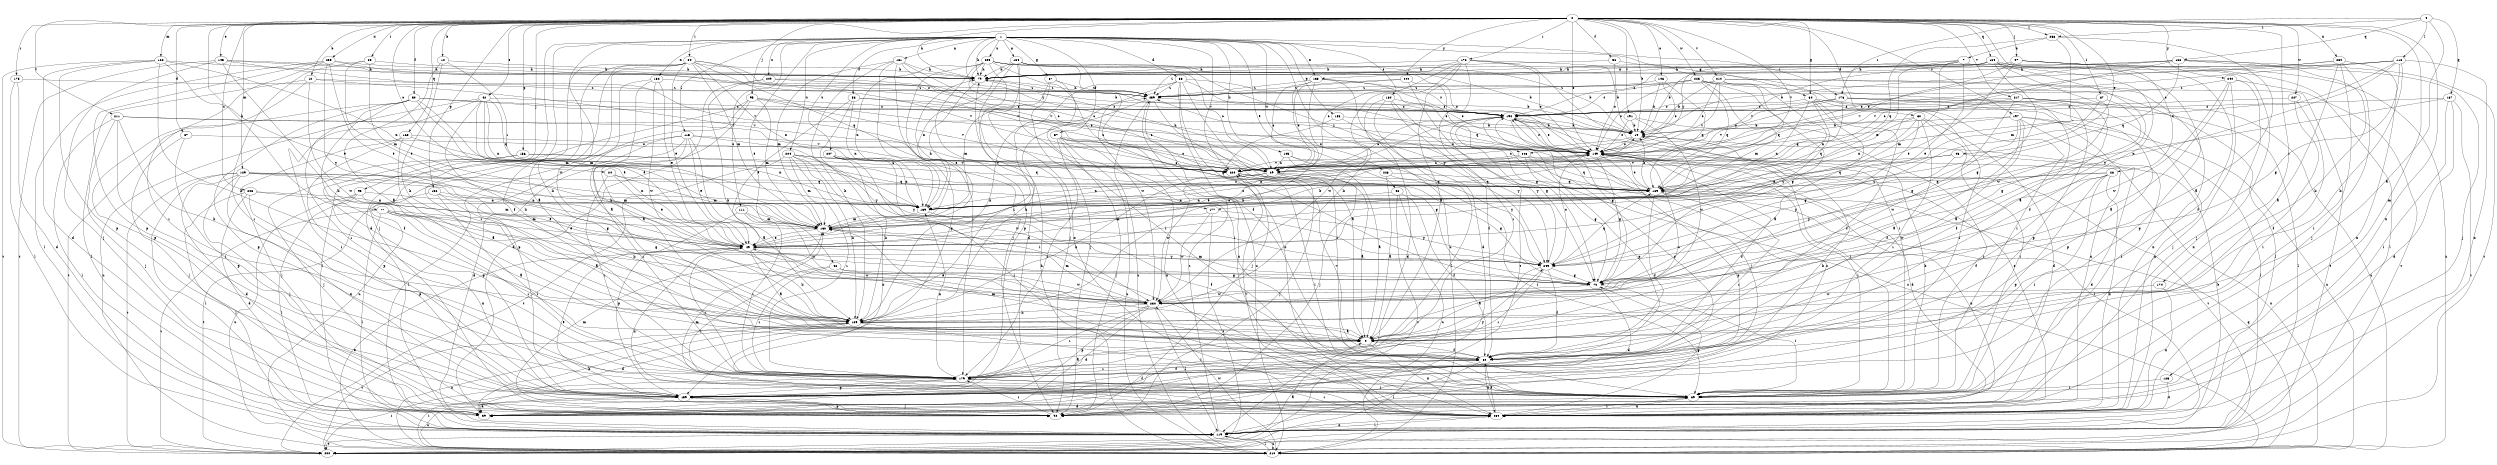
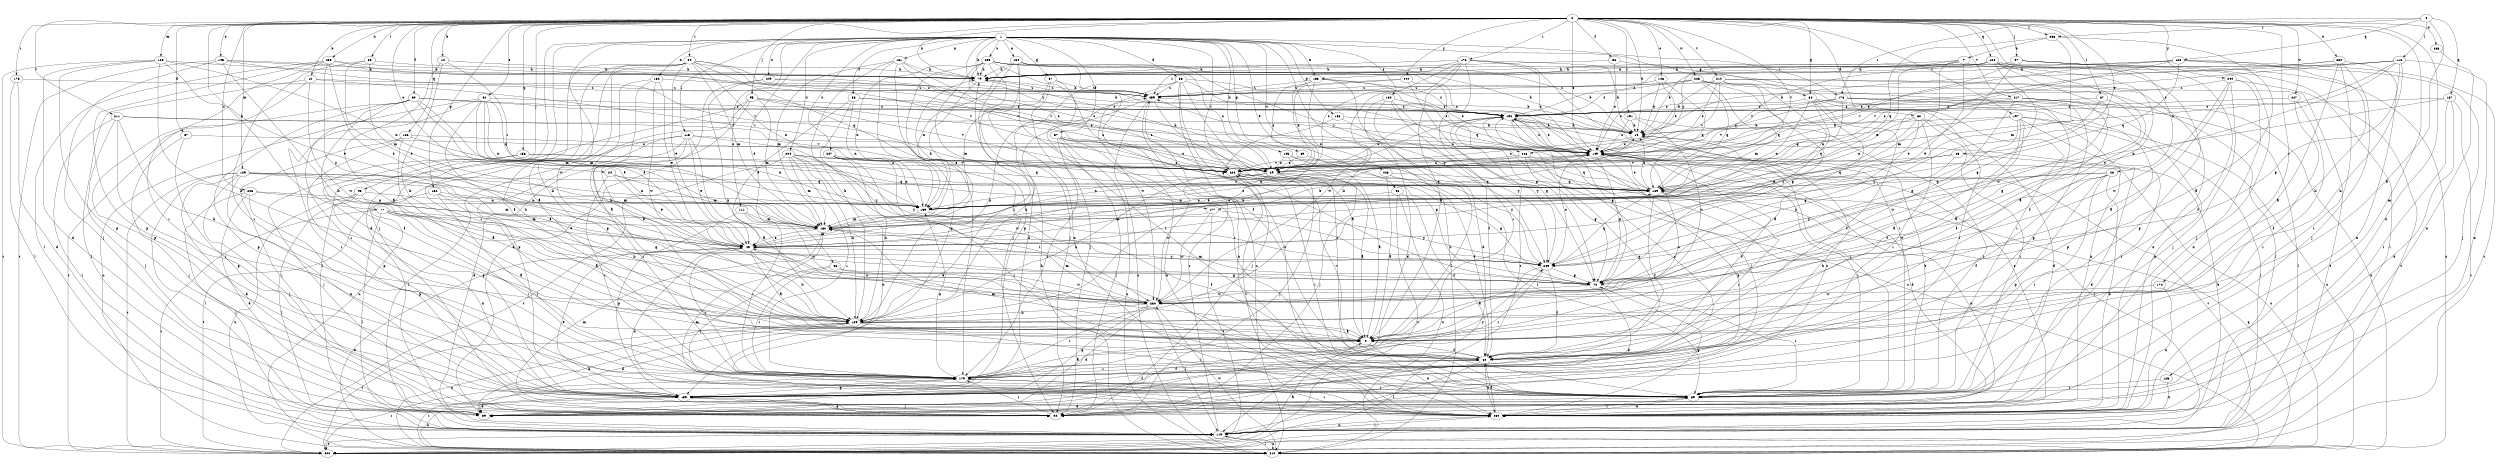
node "233": added
node "69": added
